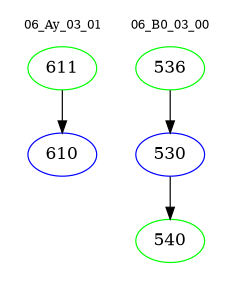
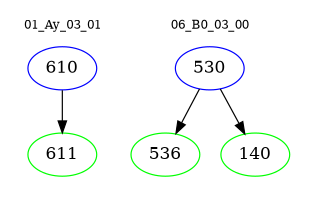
cluster "06_Ay_03_01": label "06_Ay_03_01" -> "01_Ay_03_01"
edge "611" -> "610": reversed
edge "536" -> "530": reversed
node "540": label "540" -> "140"
